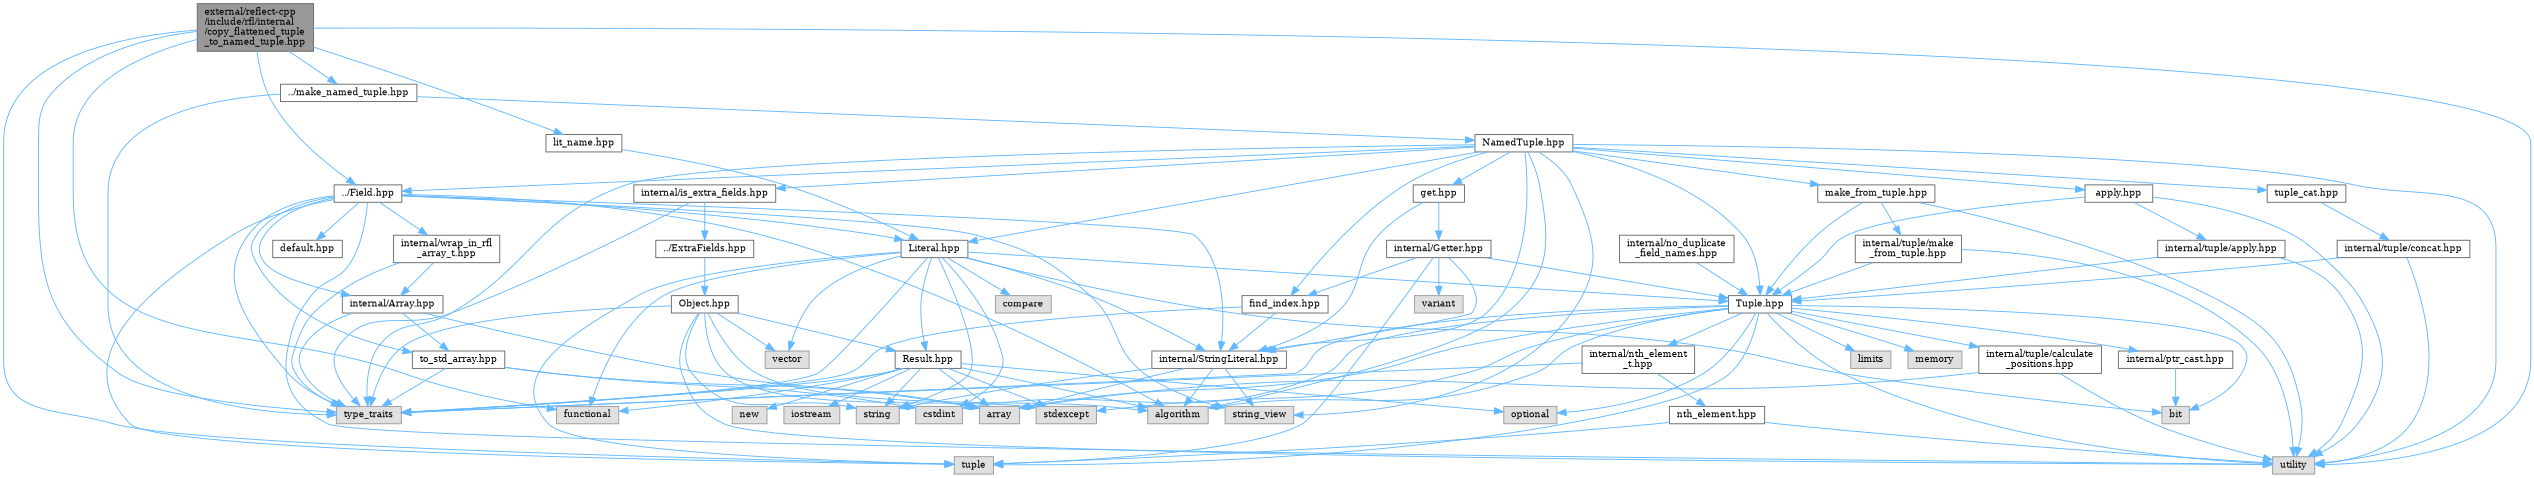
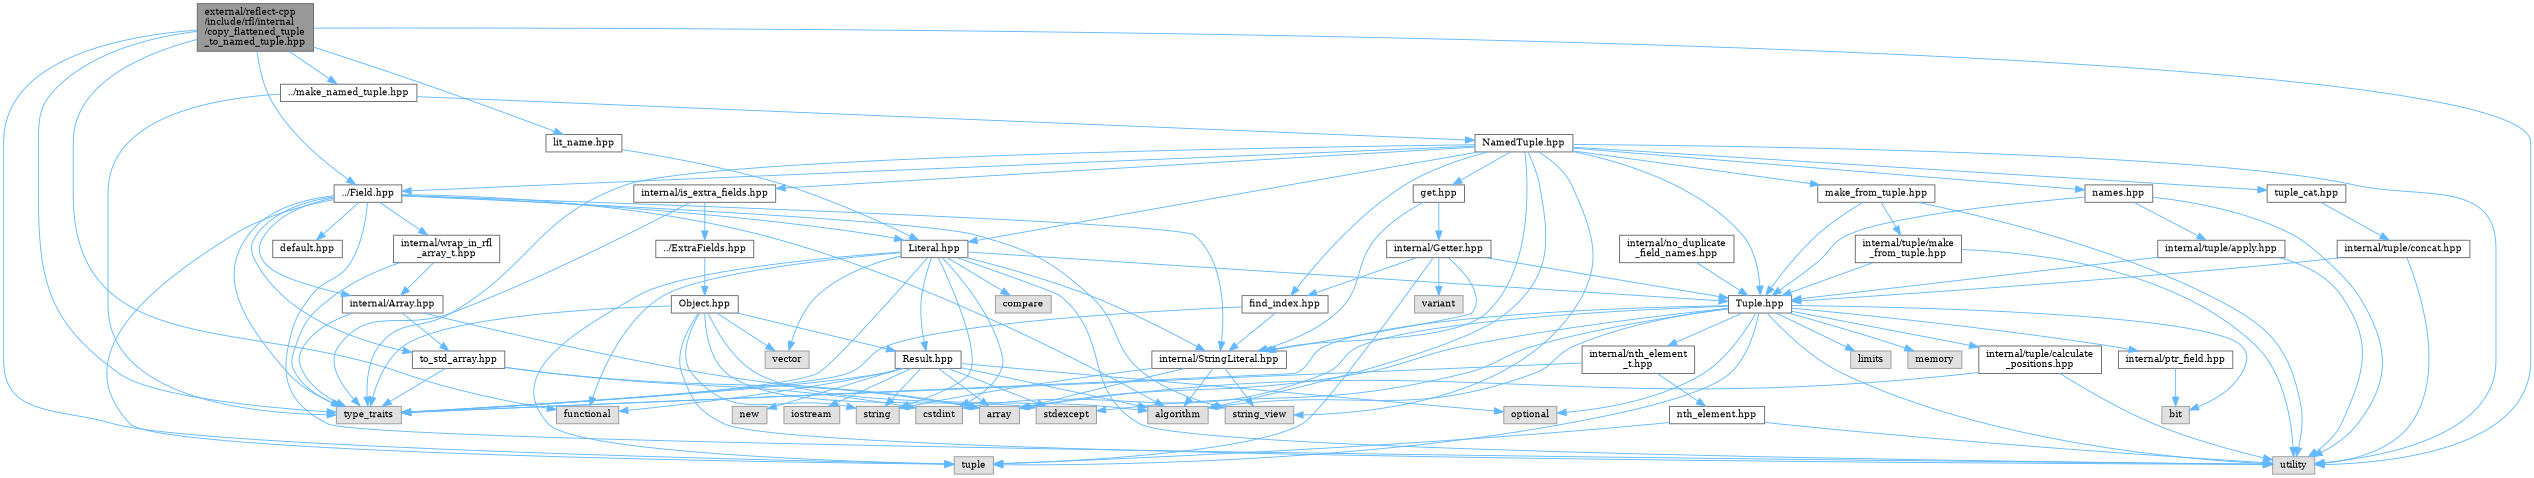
node "apply.hpp": label "apply.hpp" -> "names.hpp"
edge "Literal.hpp" -> "bit": now "Literal.hpp" -> "utility"
node "internal/ptr_cast.hpp": label "internal/ptr_cast.hpp" -> "internal/ptr_field.hpp"
